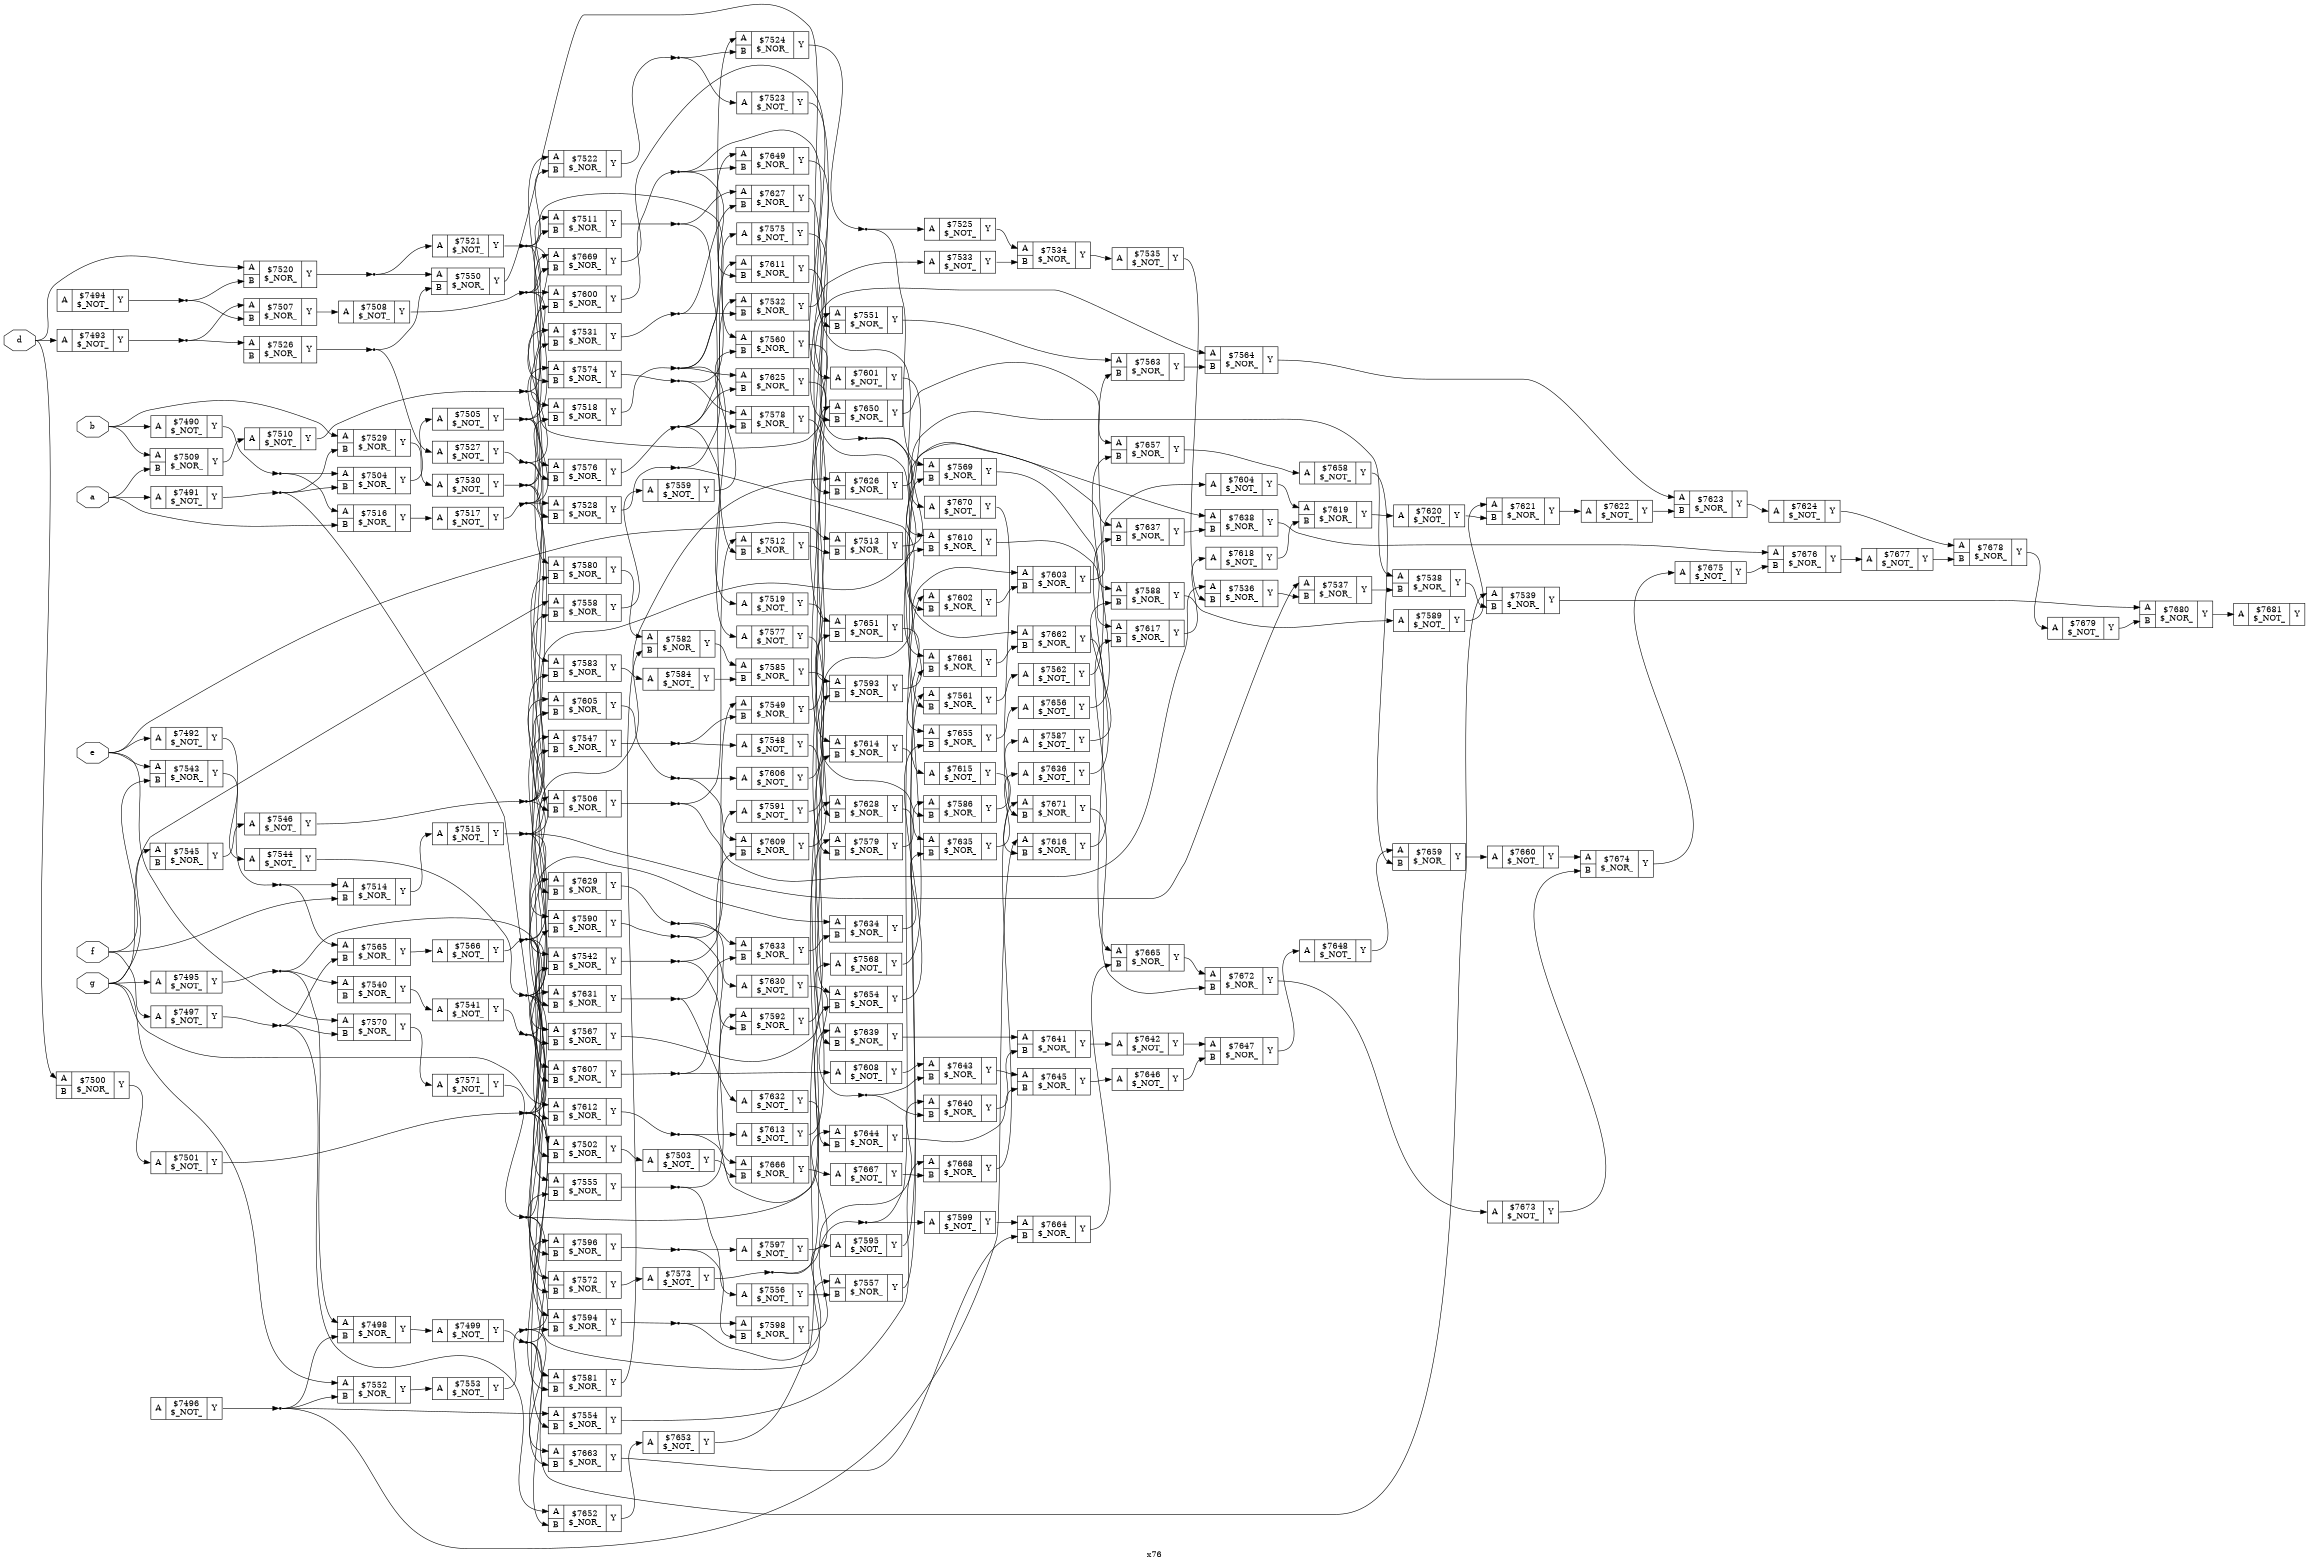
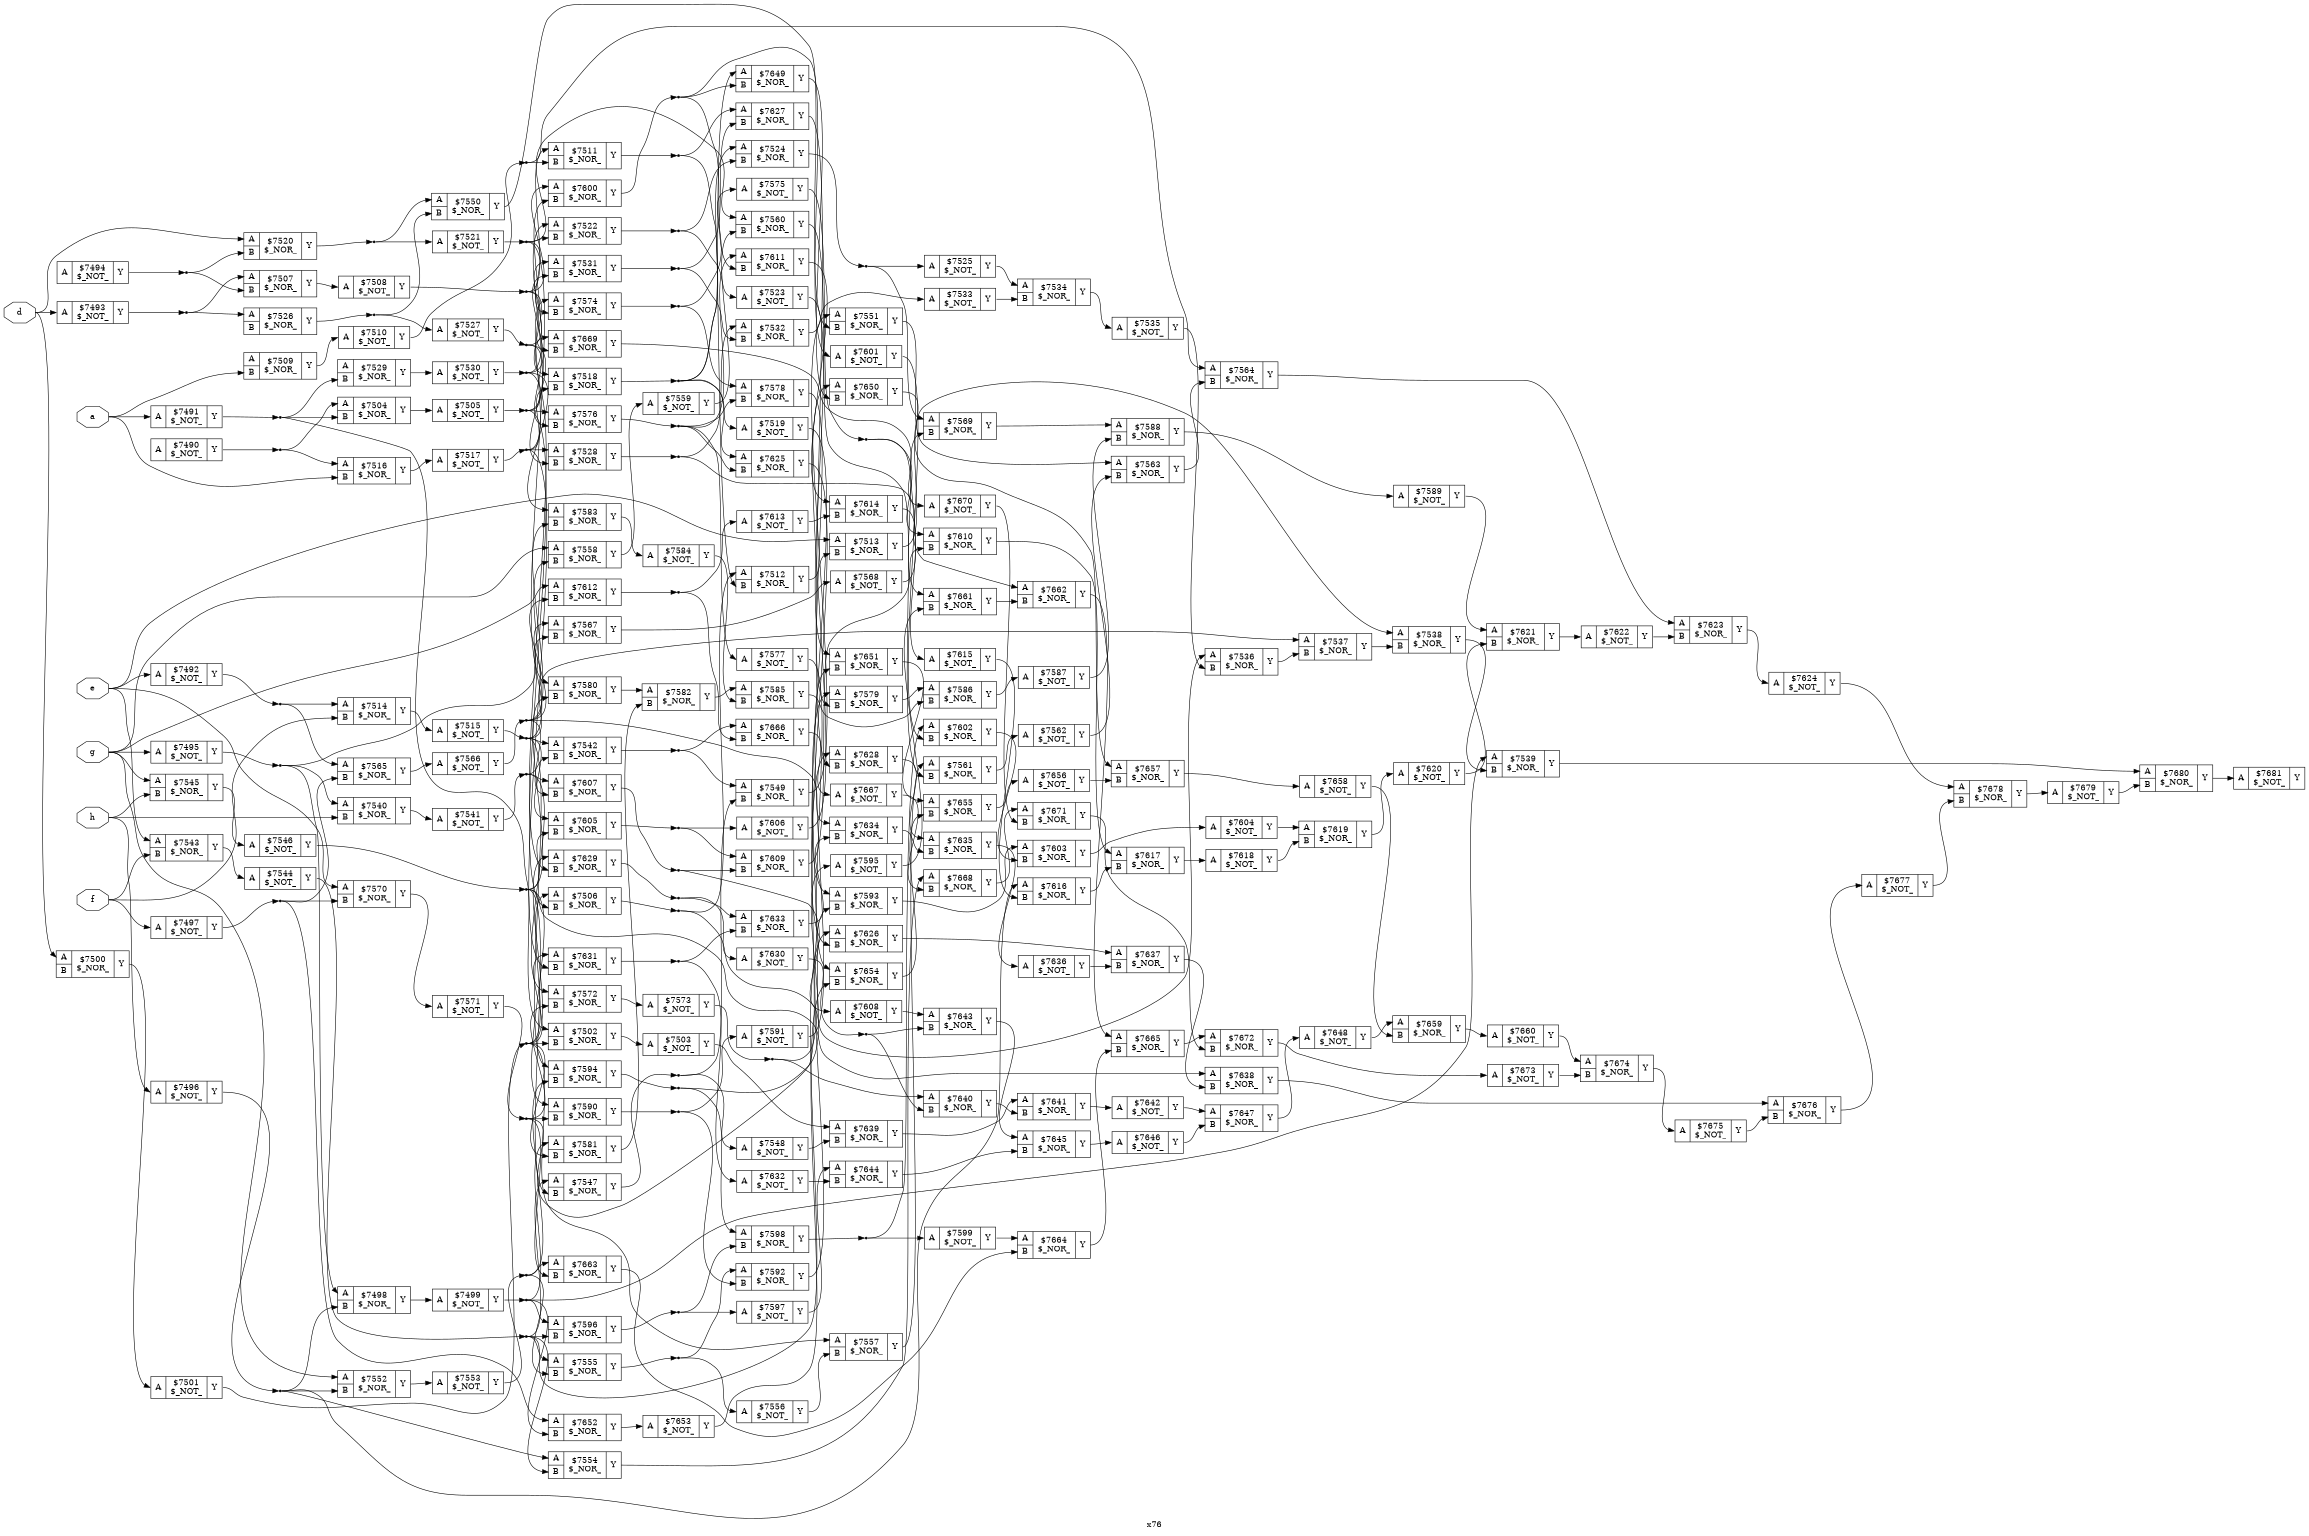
node "b": removed
node "h": added
